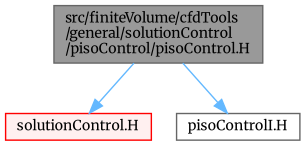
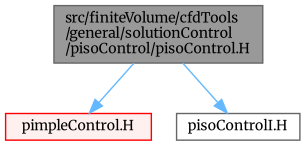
node "solutionControl.H": label "solutionControl.H" -> "pimpleControl.H"
